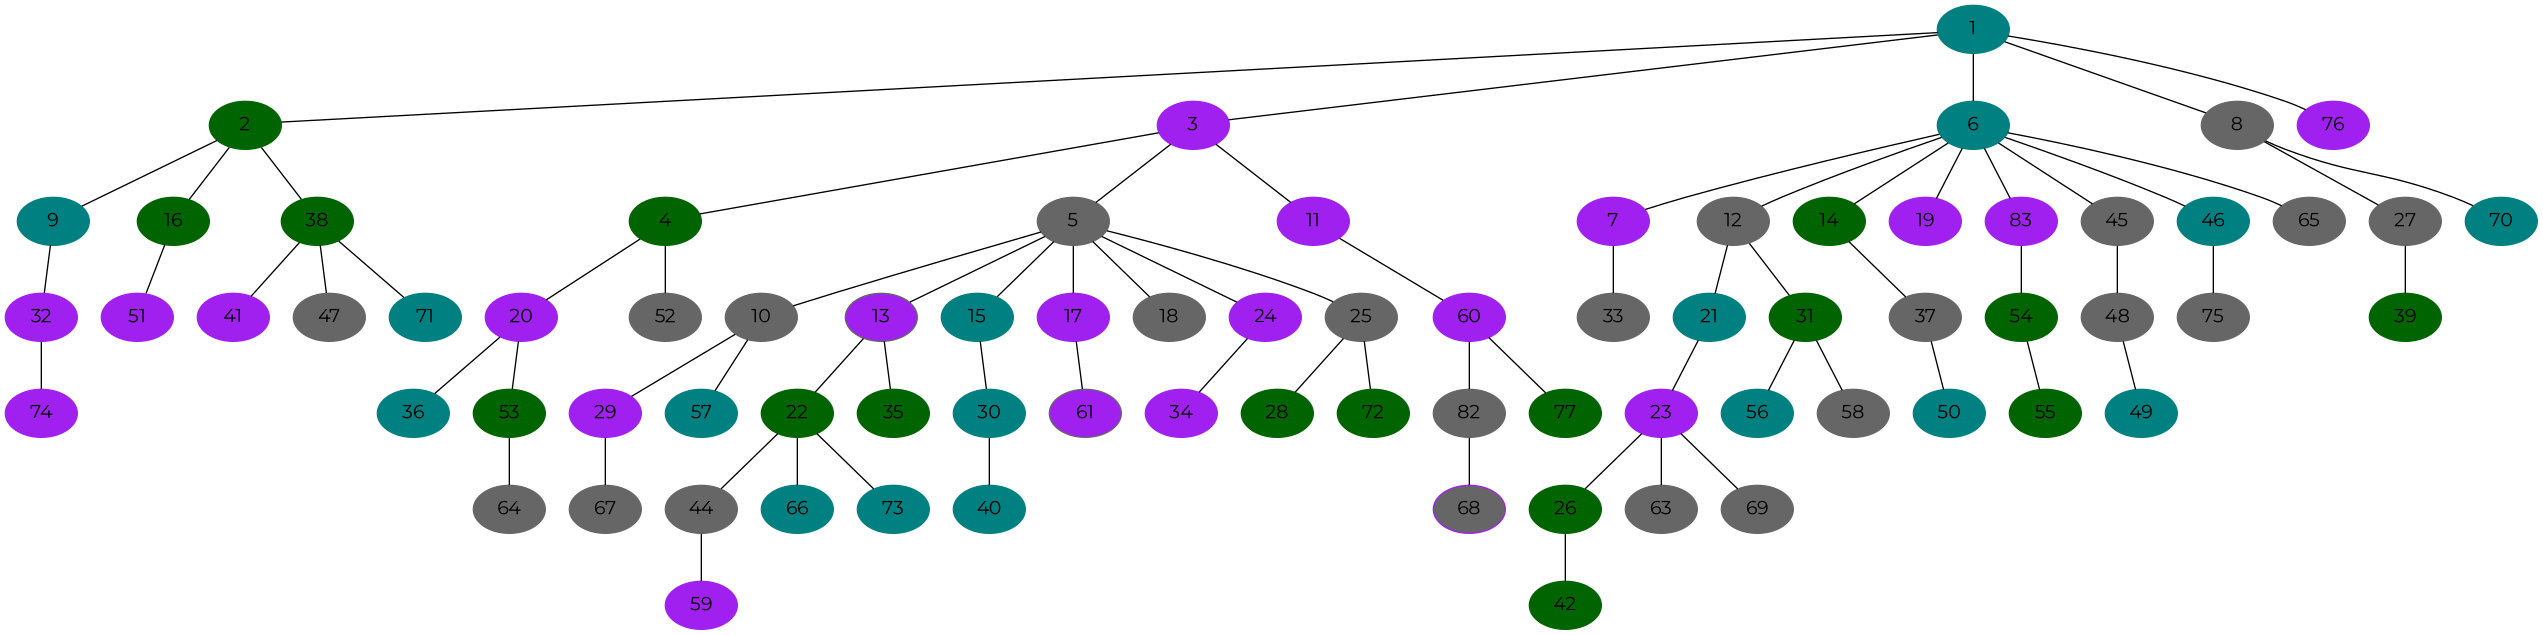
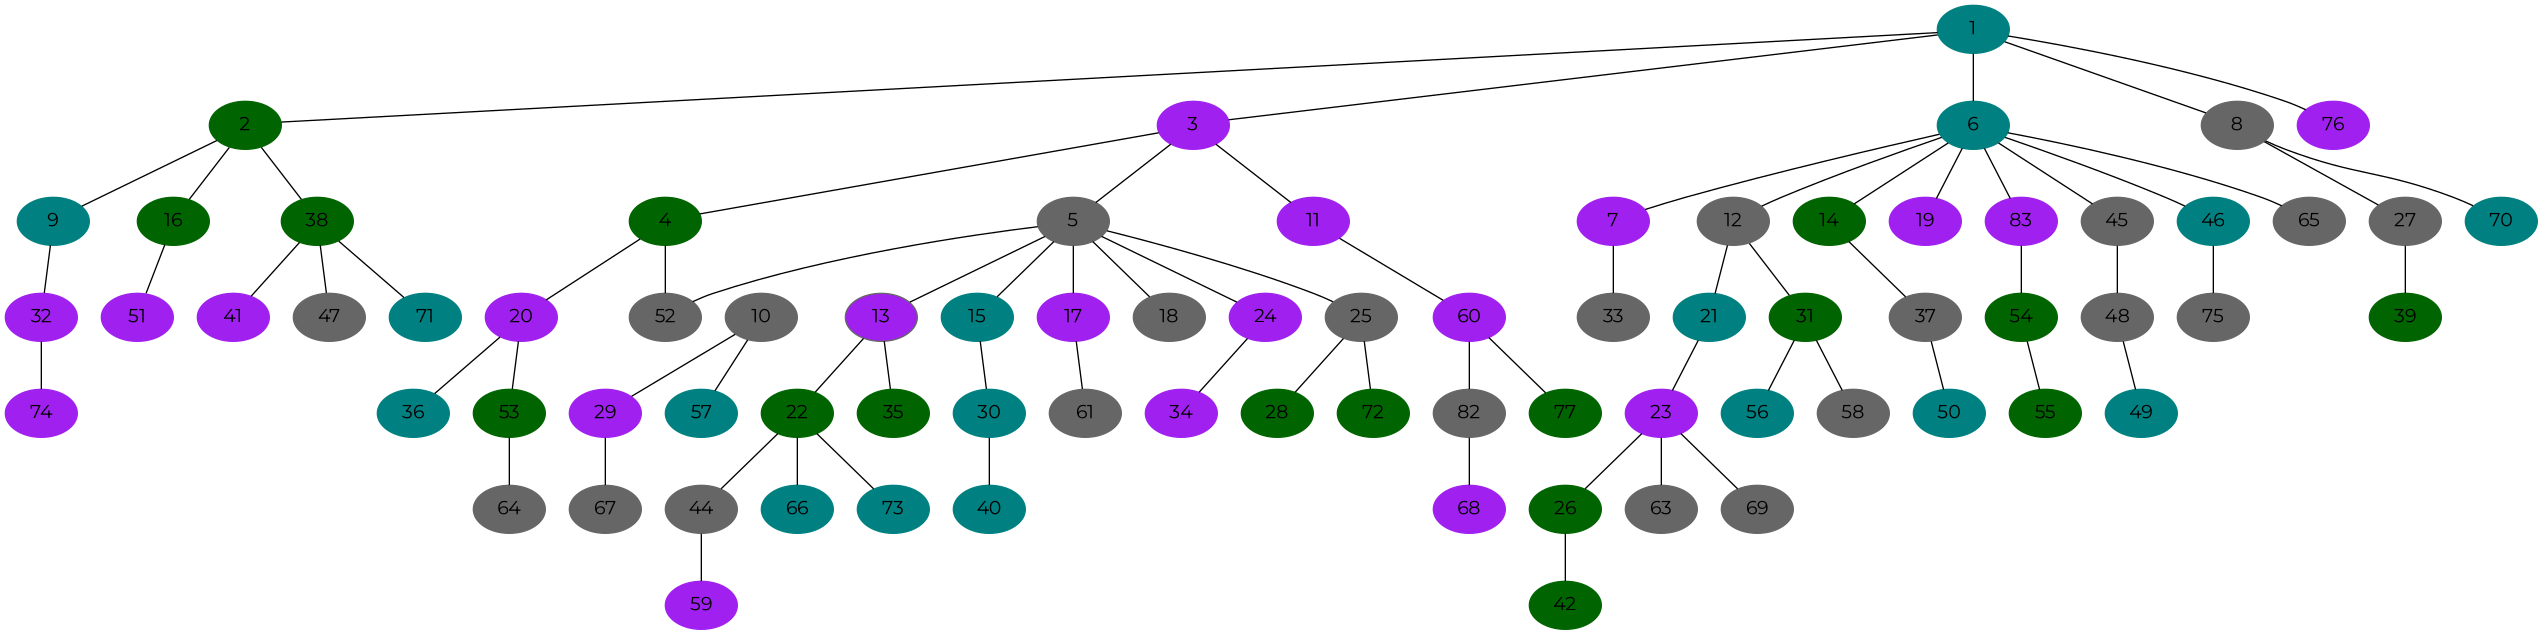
edge "5" -- "10": now "5" -- "52"
node "61": fillcolor purple -> gray40
node "68": fillcolor gray40 -> purple
